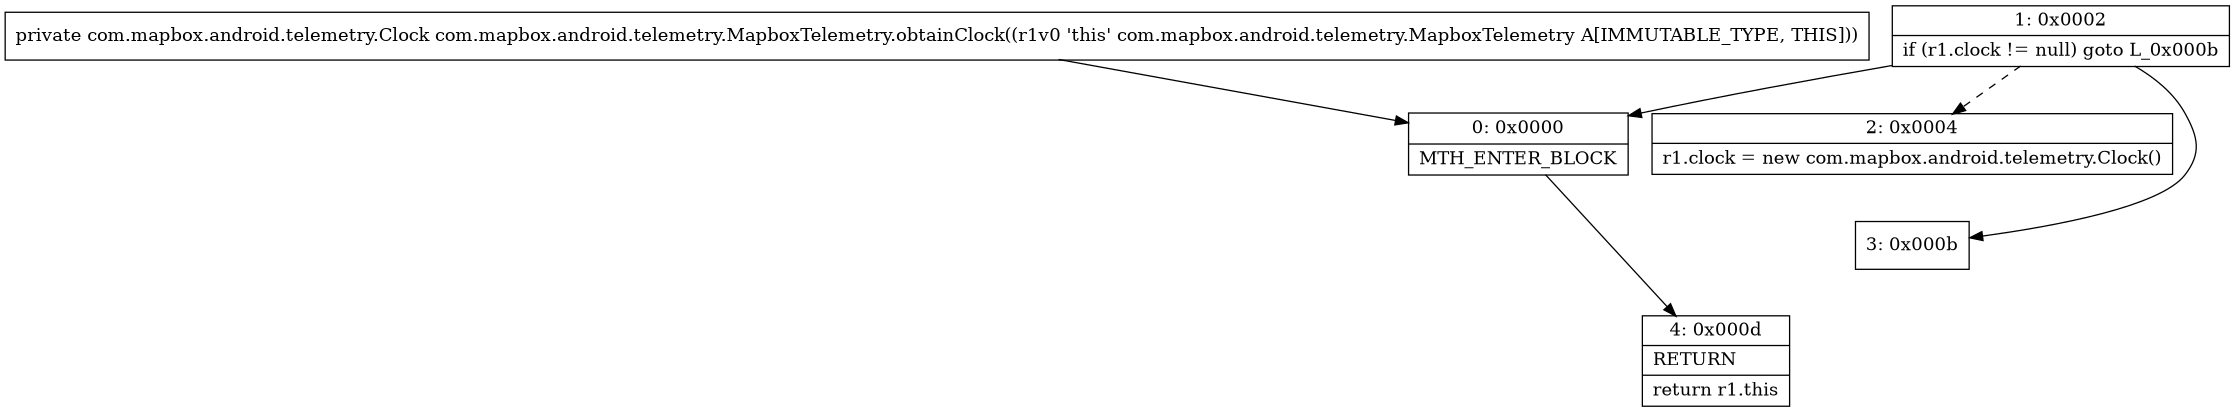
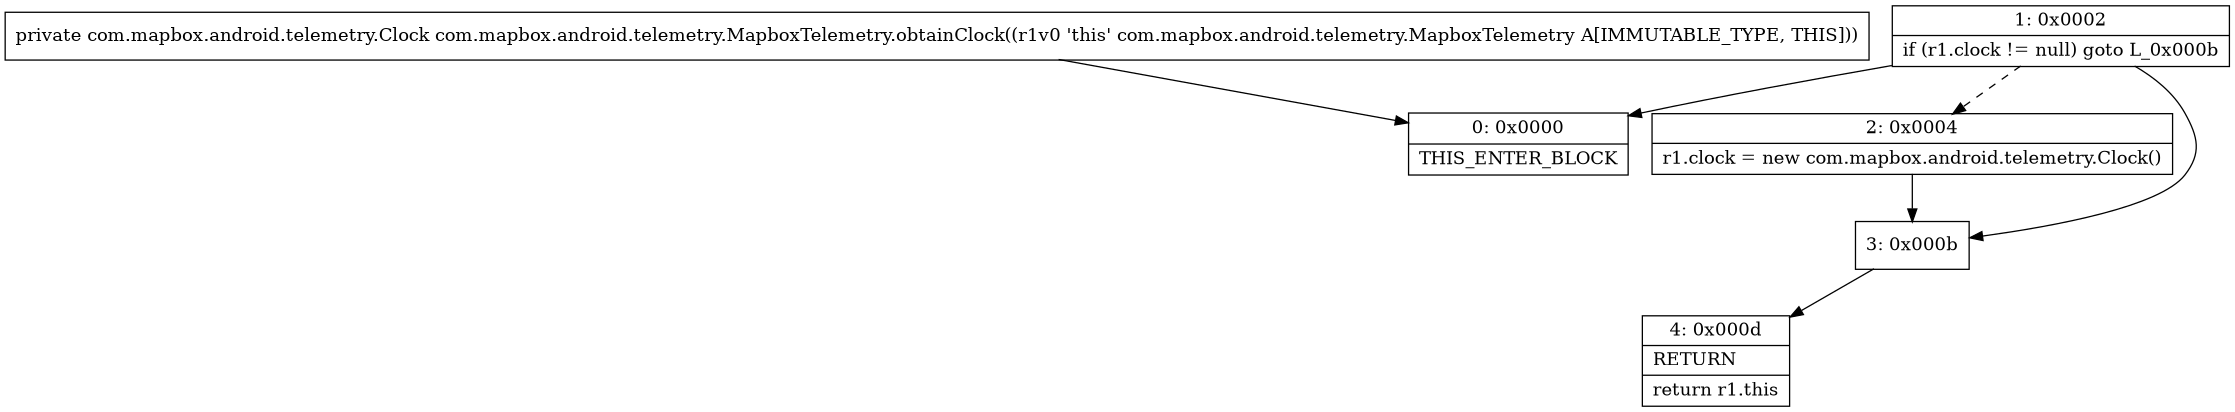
node "0: 0x0000": text "MTH_ENTER_BLOCK" -> "THIS_ENTER_BLOCK"
edge "2: 0x0004" -> "3: 0x000b": added
edge "0: 0x0000" -> "4: 0x000d": now "3: 0x000b" -> "4: 0x000d"
